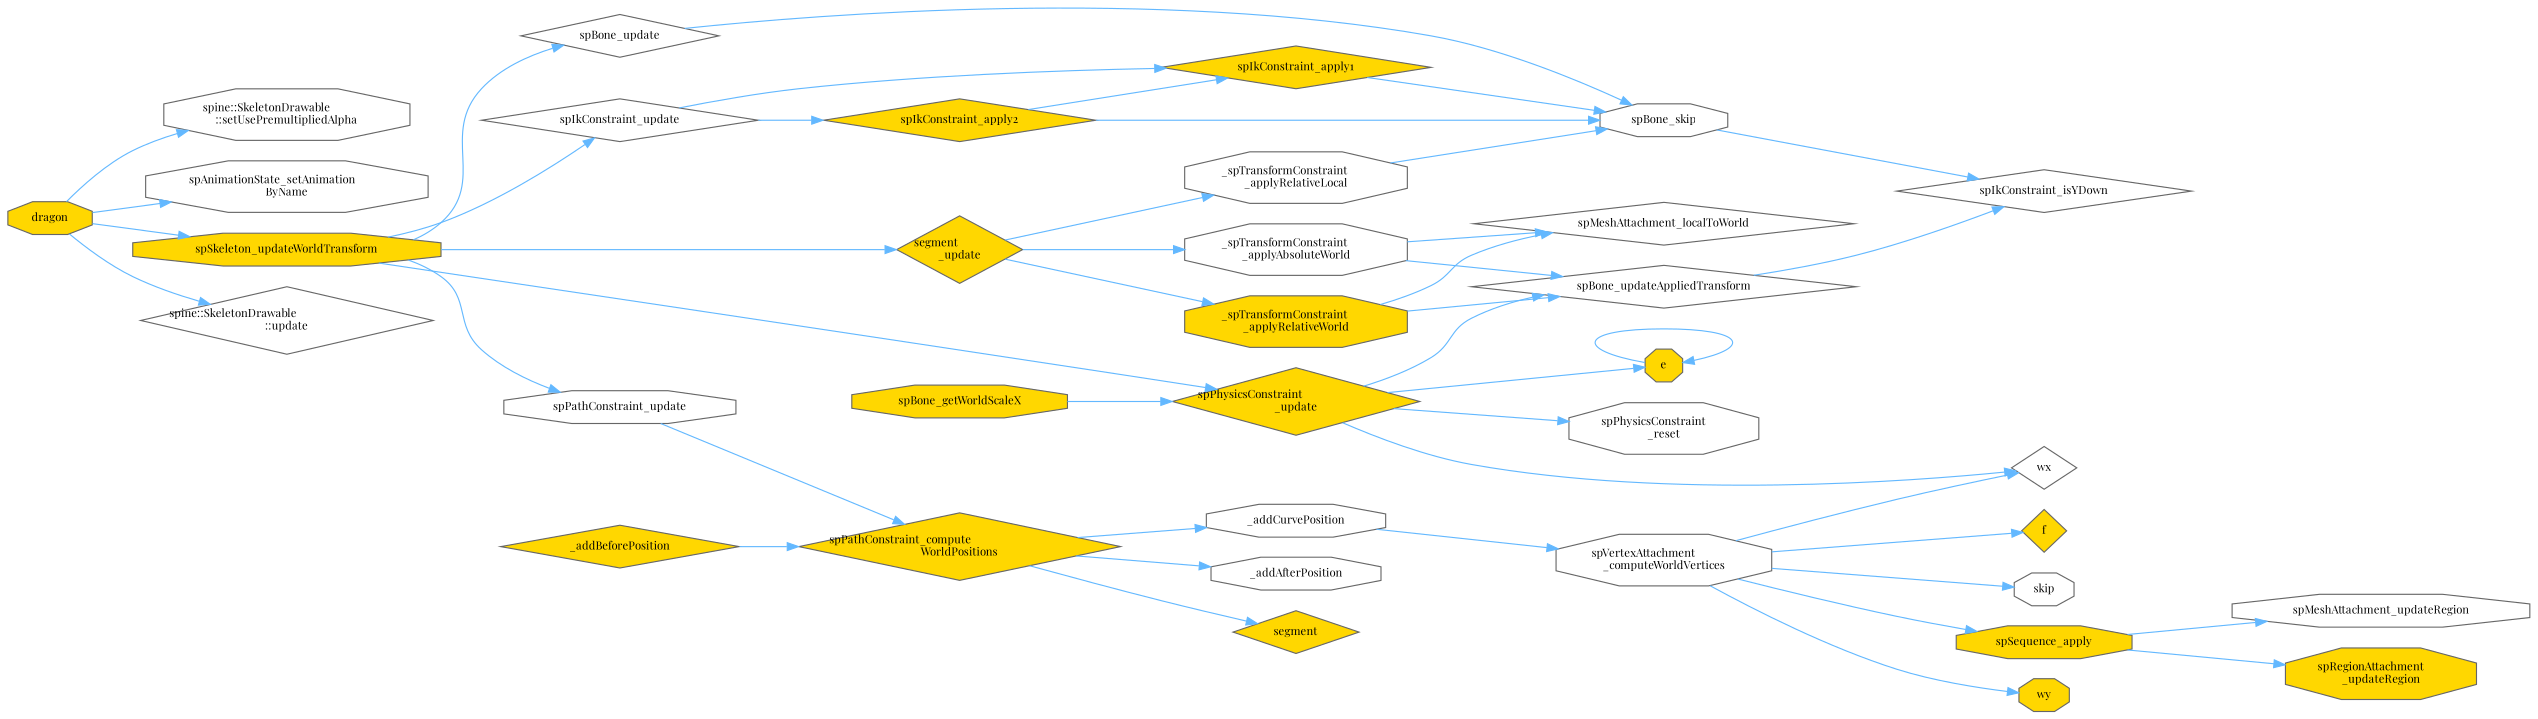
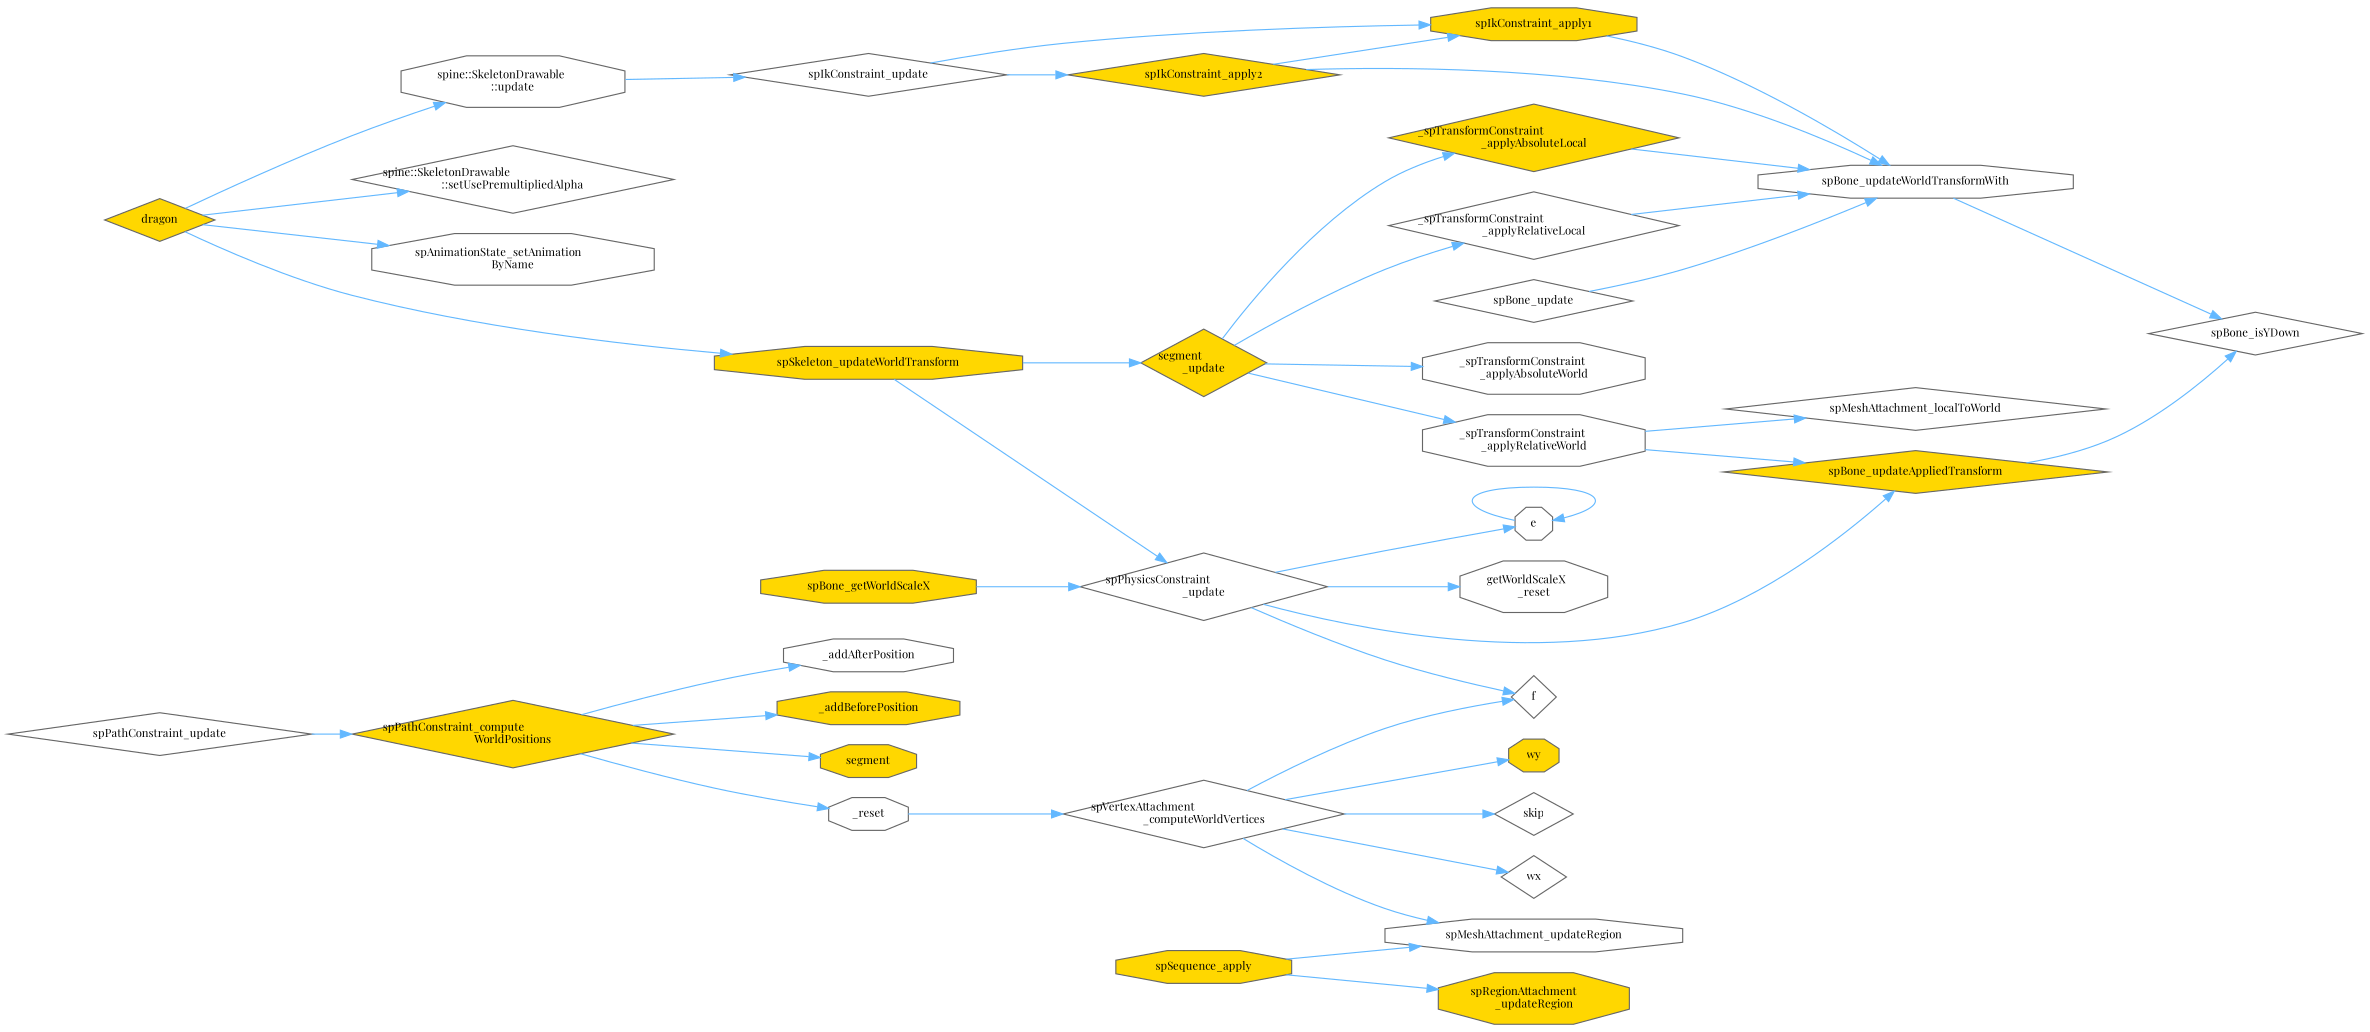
node "spIkConstraint_apply1": shape diamond -> octagon
node "spine::SkeletonDrawable ::setUsePremultipliedAlpha": shape octagon -> diamond
node "spBone_skip": label "spBone_skip" -> "spBone_updateWorldTransformWith"
edge "spSkeleton_updateWorldTransform" -> "spBone_update": removed
node "_spTransformConstraint _applyAbsoluteLocal": added
node "_spTransformConstraint _applyRelativeLocal": shape octagon -> diamond
node "spIkConstraint_isYDown": label "spIkConstraint_isYDown" -> "spBone_isYDown"
edge "spSkeleton_updateWorldTransform" -> "spIkConstraint_update": now "spine::SkeletonDrawable ::update" -> "spIkConstraint_update"
node "dragon": shape octagon -> diamond
edge "_spTransformConstraint _applyAbsoluteWorld" -> "spMeshAttachment_localToWorld": removed
edge "_spTransformConstraint _applyAbsoluteWorld" -> "spBone_updateAppliedTransform": removed
node "spBone_updateAppliedTransform": fillcolor white -> gold
node "spine::SkeletonDrawable ::update": shape diamond -> octagon
node "_spTransformConstraint _applyRelativeWorld": fillcolor gold -> white
edge "spSkeleton_updateWorldTransform" -> "spPathConstraint_update": removed
node "e": fillcolor gold -> white
node "spPhysicsConstraint _update": fillcolor gold -> white
node "spPathConstraint_update": shape octagon -> diamond
node "spPhysicsConstraint _reset": label "spPhysicsConstraint _reset" -> "getWorldScaleX _reset"
edge "spPhysicsConstraint _update" -> "wx": now "spPhysicsConstraint _update" -> "f"
node "_addCurvePosition": label "_addCurvePosition" -> "_reset"
node "f": fillcolor gold -> white
node "_addBeforePosition": shape diamond -> octagon
edge "_addBeforePosition" -> "spPathConstraint_compute WorldPositions": reversed
node "spVertexAttachment _computeWorldVertices": shape octagon -> diamond
node "skip": shape octagon -> diamond
edge "spVertexAttachment _computeWorldVertices" -> "spSequence_apply": now "spVertexAttachment _computeWorldVertices" -> "spMeshAttachment_updateRegion"
node "segment": shape diamond -> octagon
